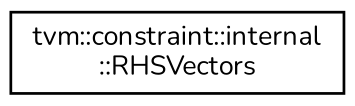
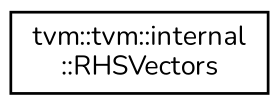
node "tvm::constraint::internal ::RHSVectors": label "tvm::constraint::internal ::RHSVectors" -> "tvm::tvm::internal ::RHSVectors"
